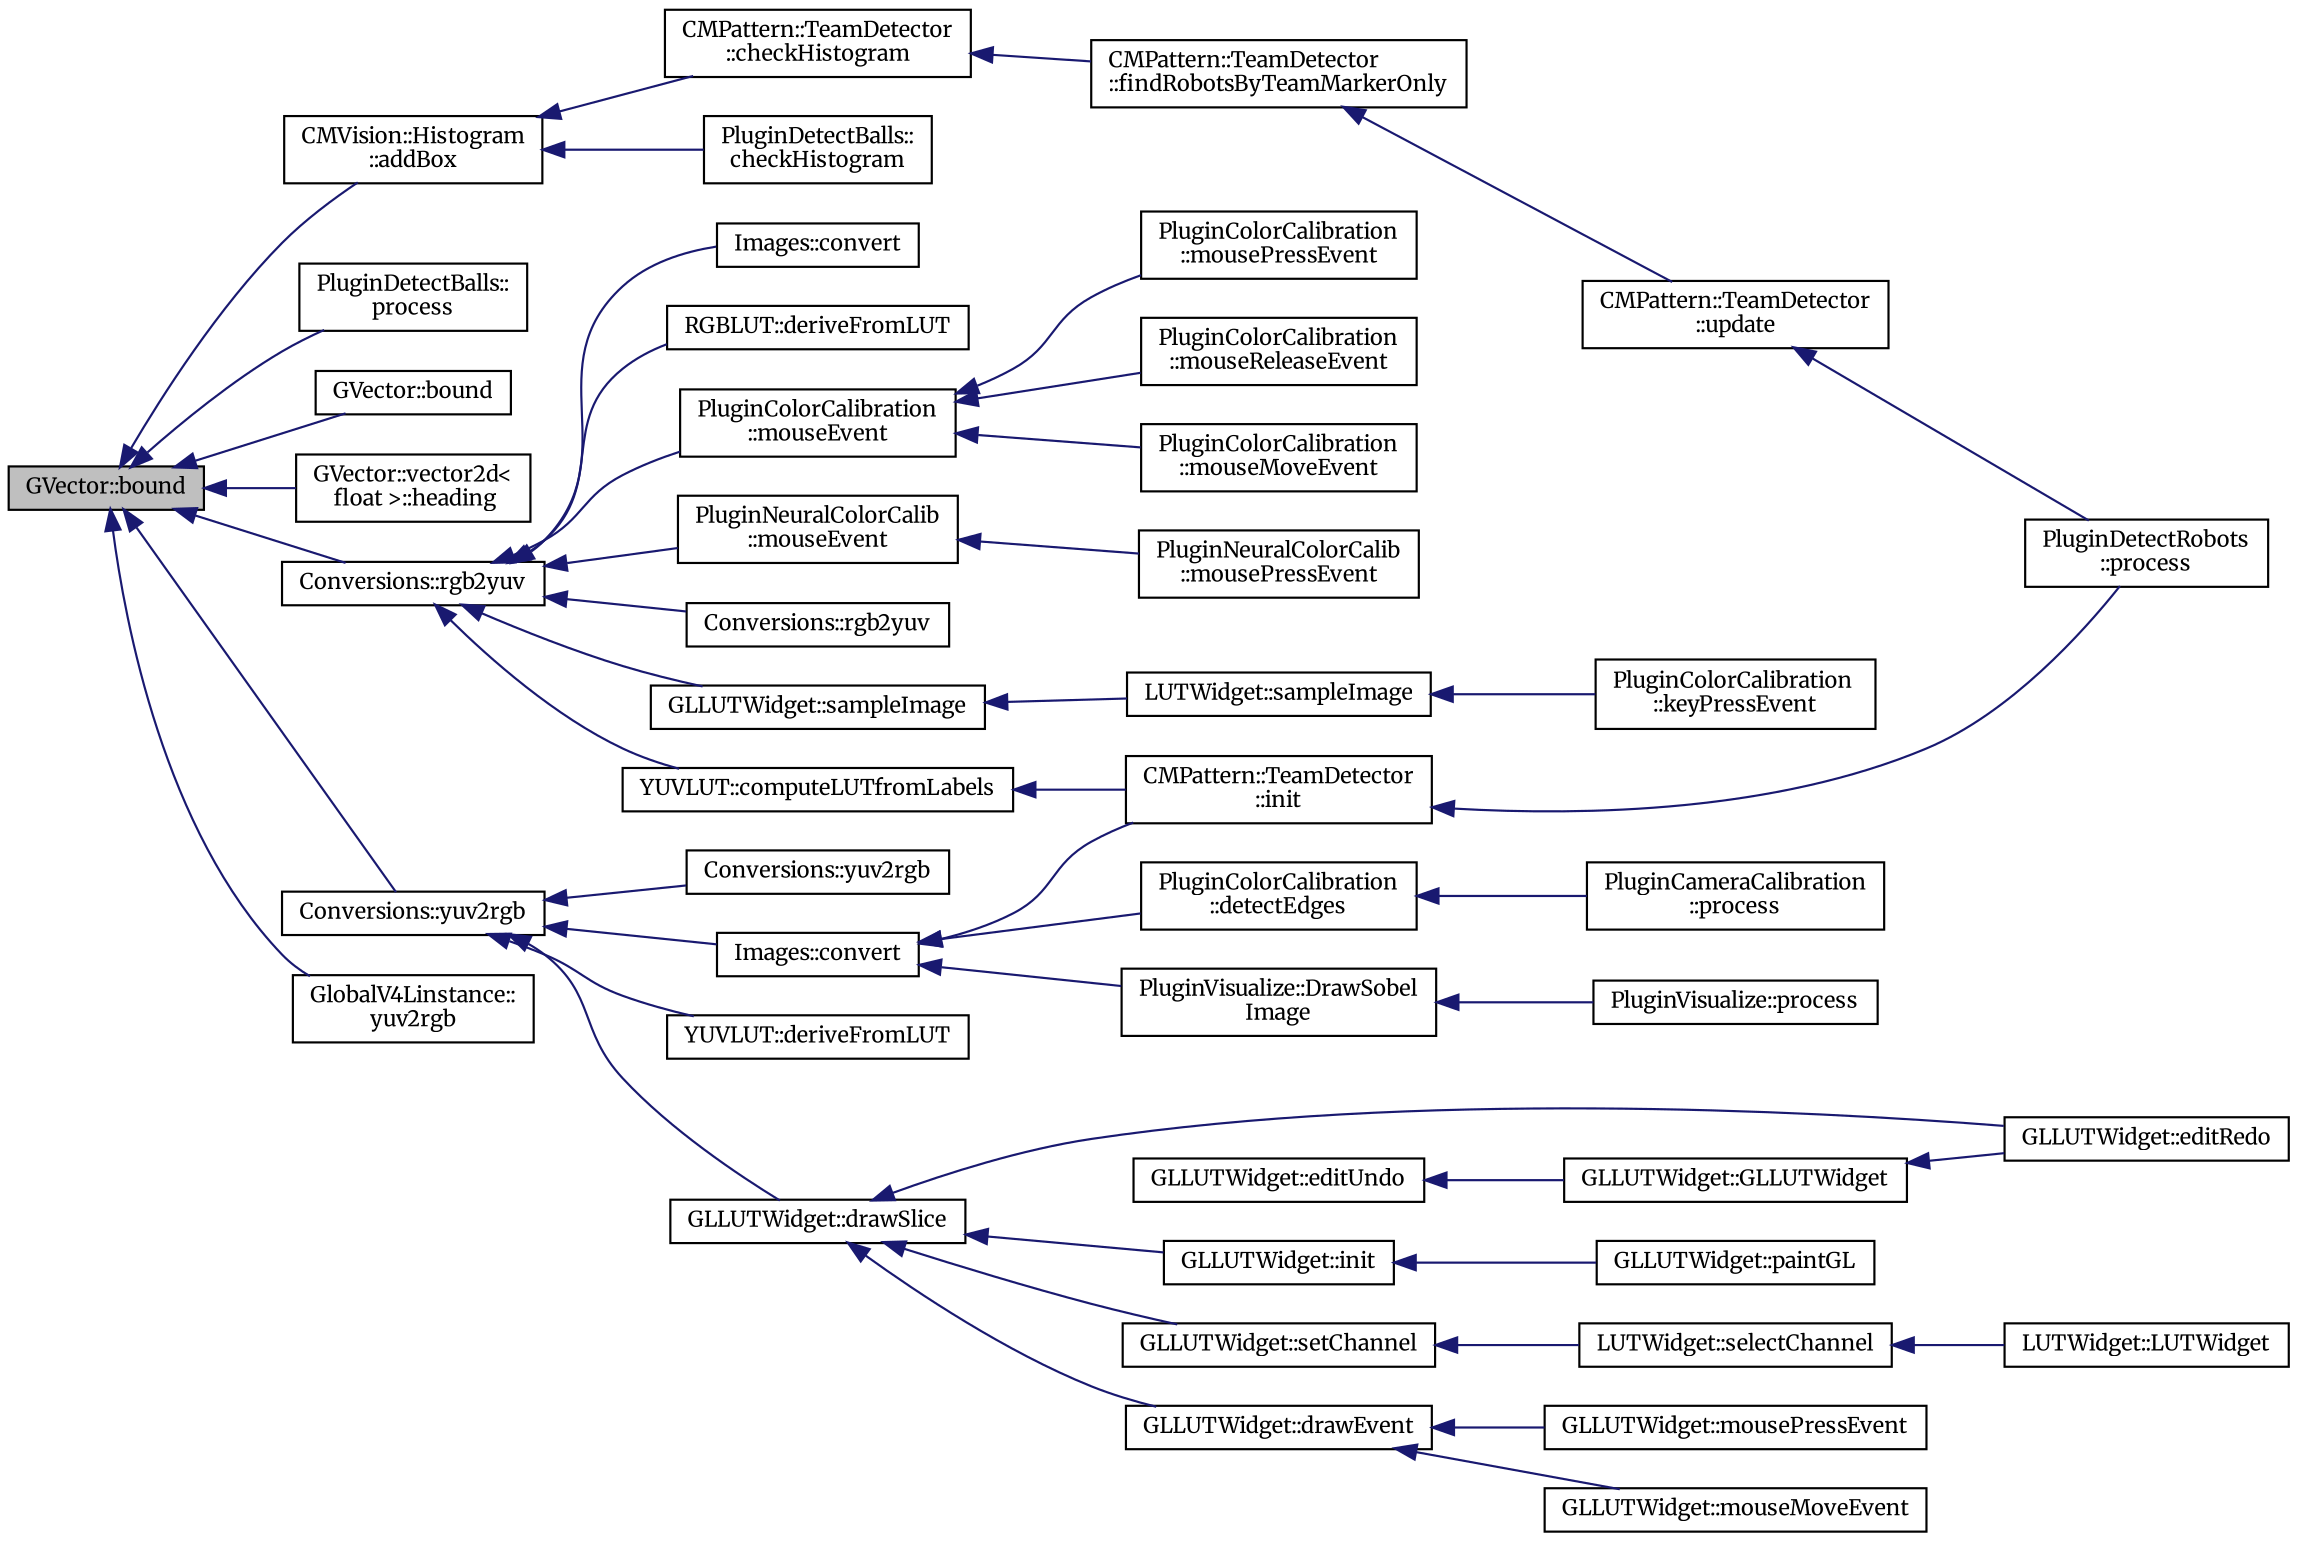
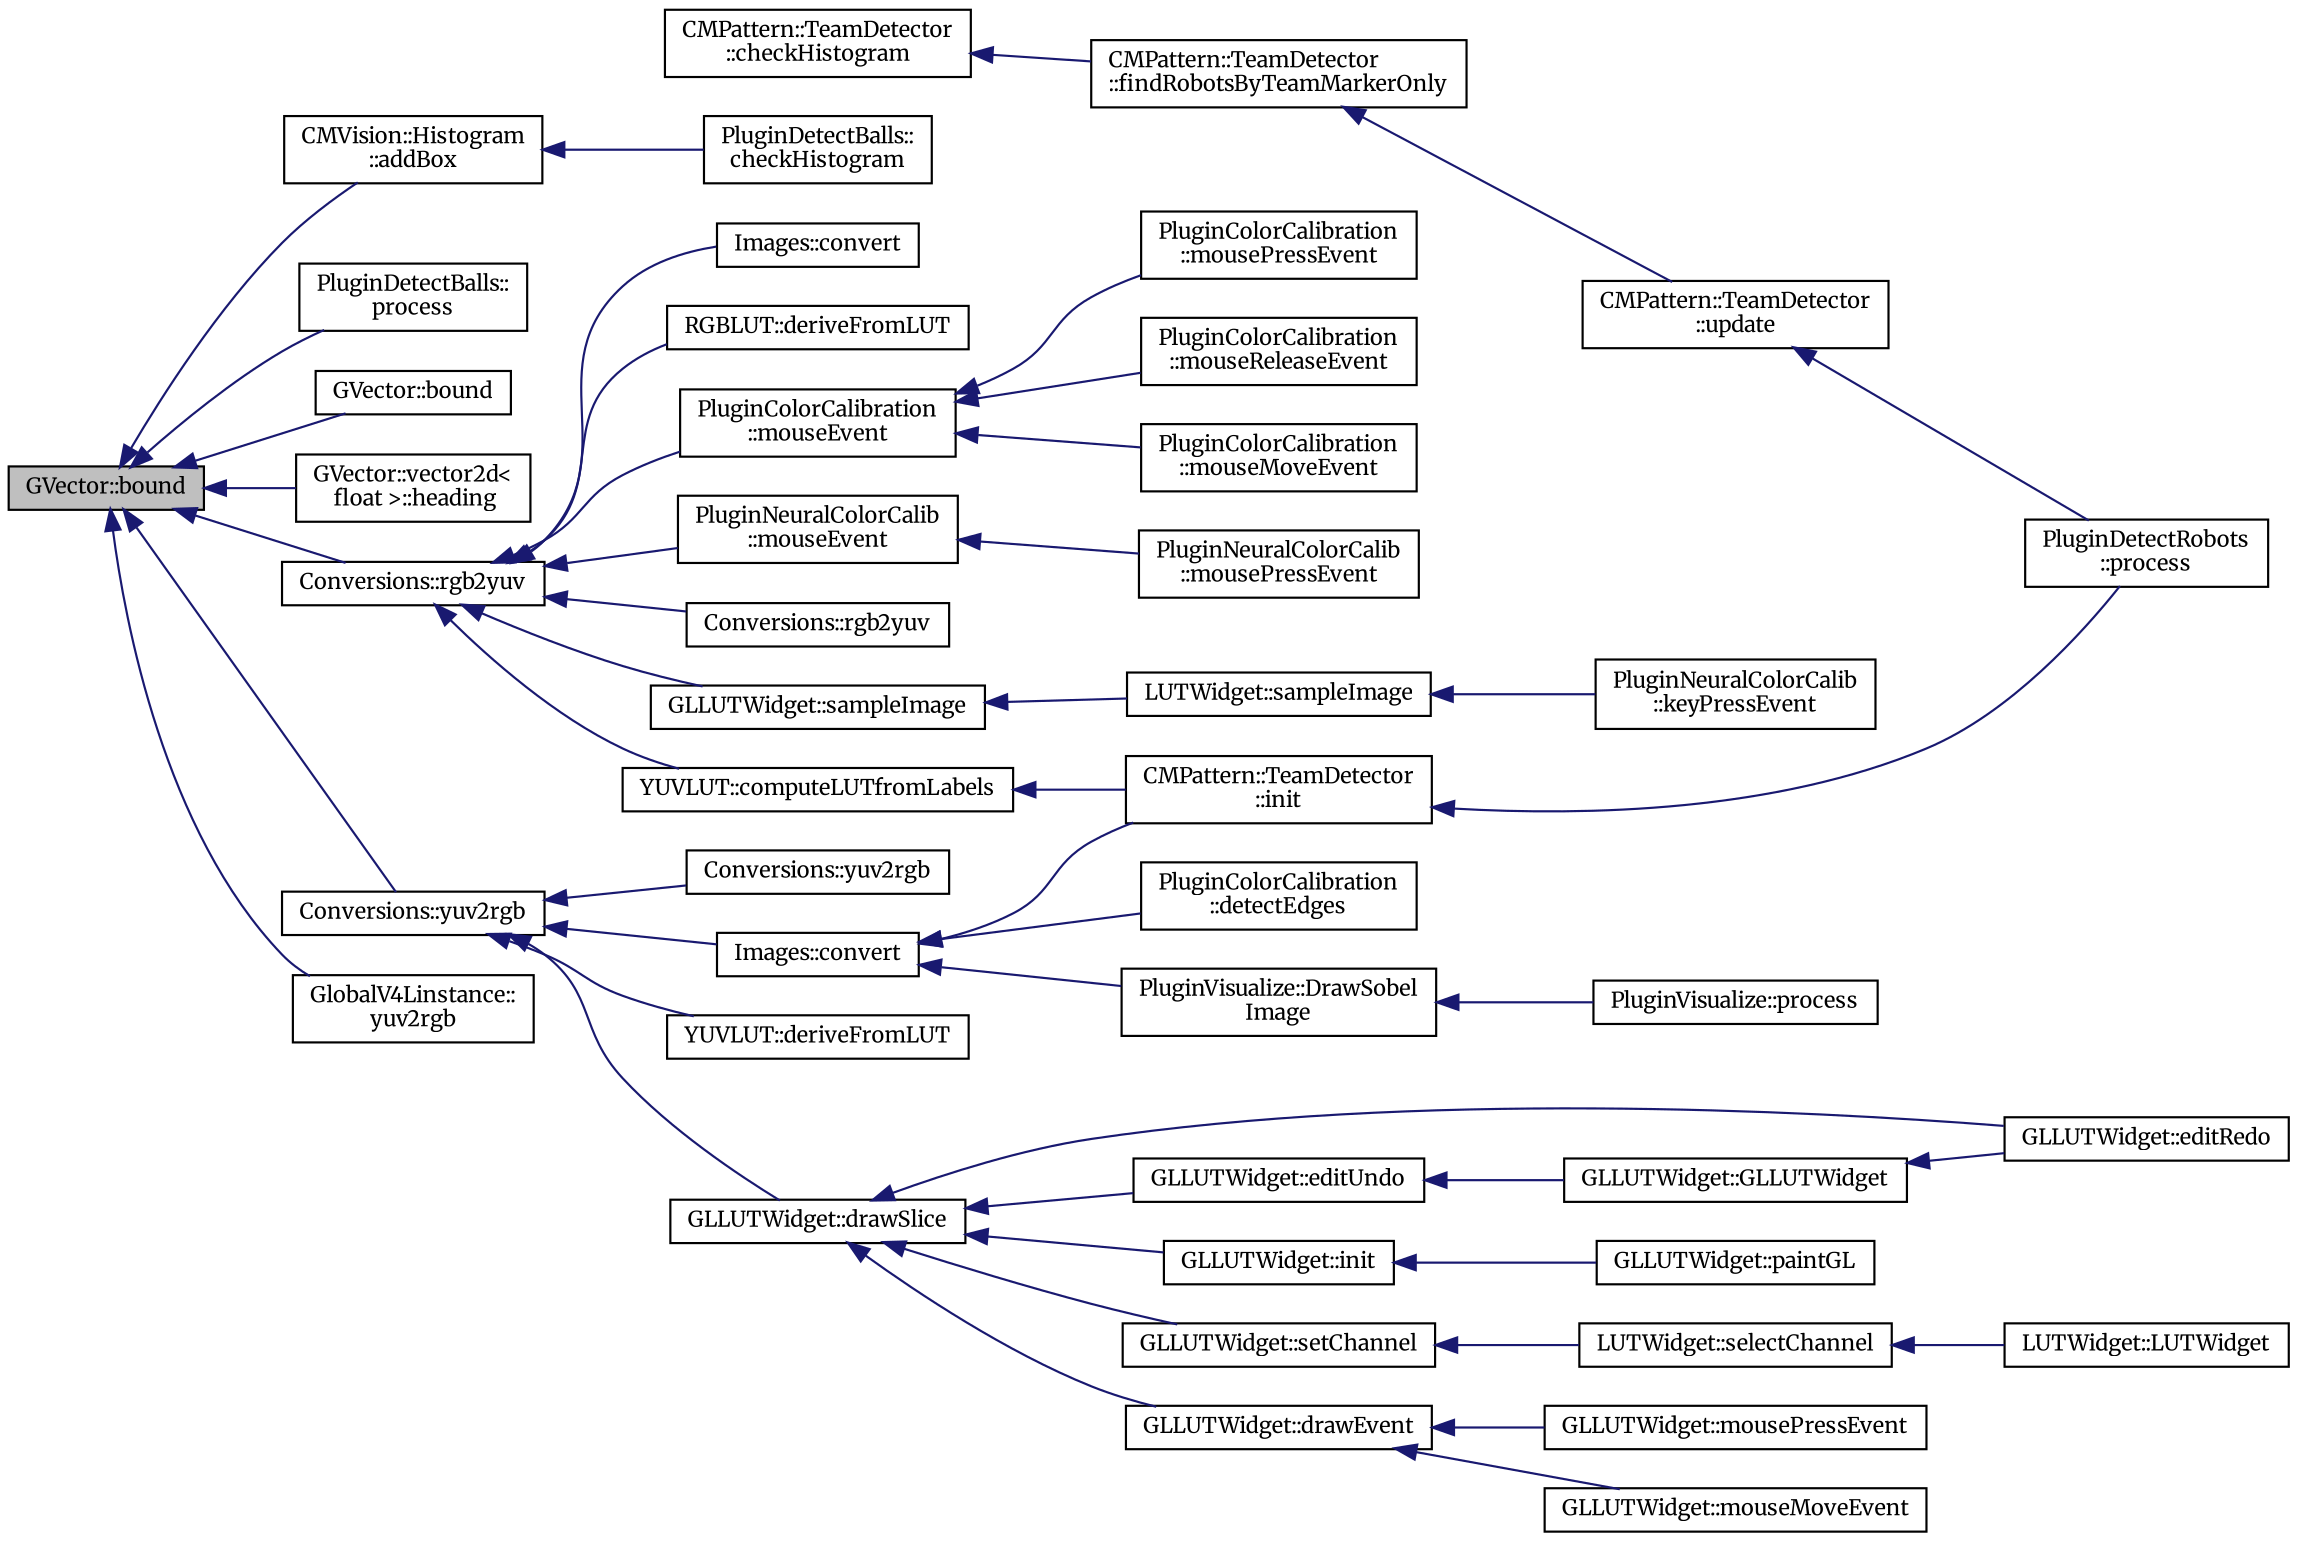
edge "CMPattern::TeamDetector ::checkHistogram" -> "CMVision::Histogram ::addBox": removed
node "PluginColorCalibration ::keyPressEvent": label "PluginColorCalibration ::keyPressEvent" -> "PluginNeuralColorCalib ::keyPressEvent"
node "PluginCameraCalibration ::process": removed
edge "GLLUTWidget::editUndo" -> "GLLUTWidget::drawSlice": added
